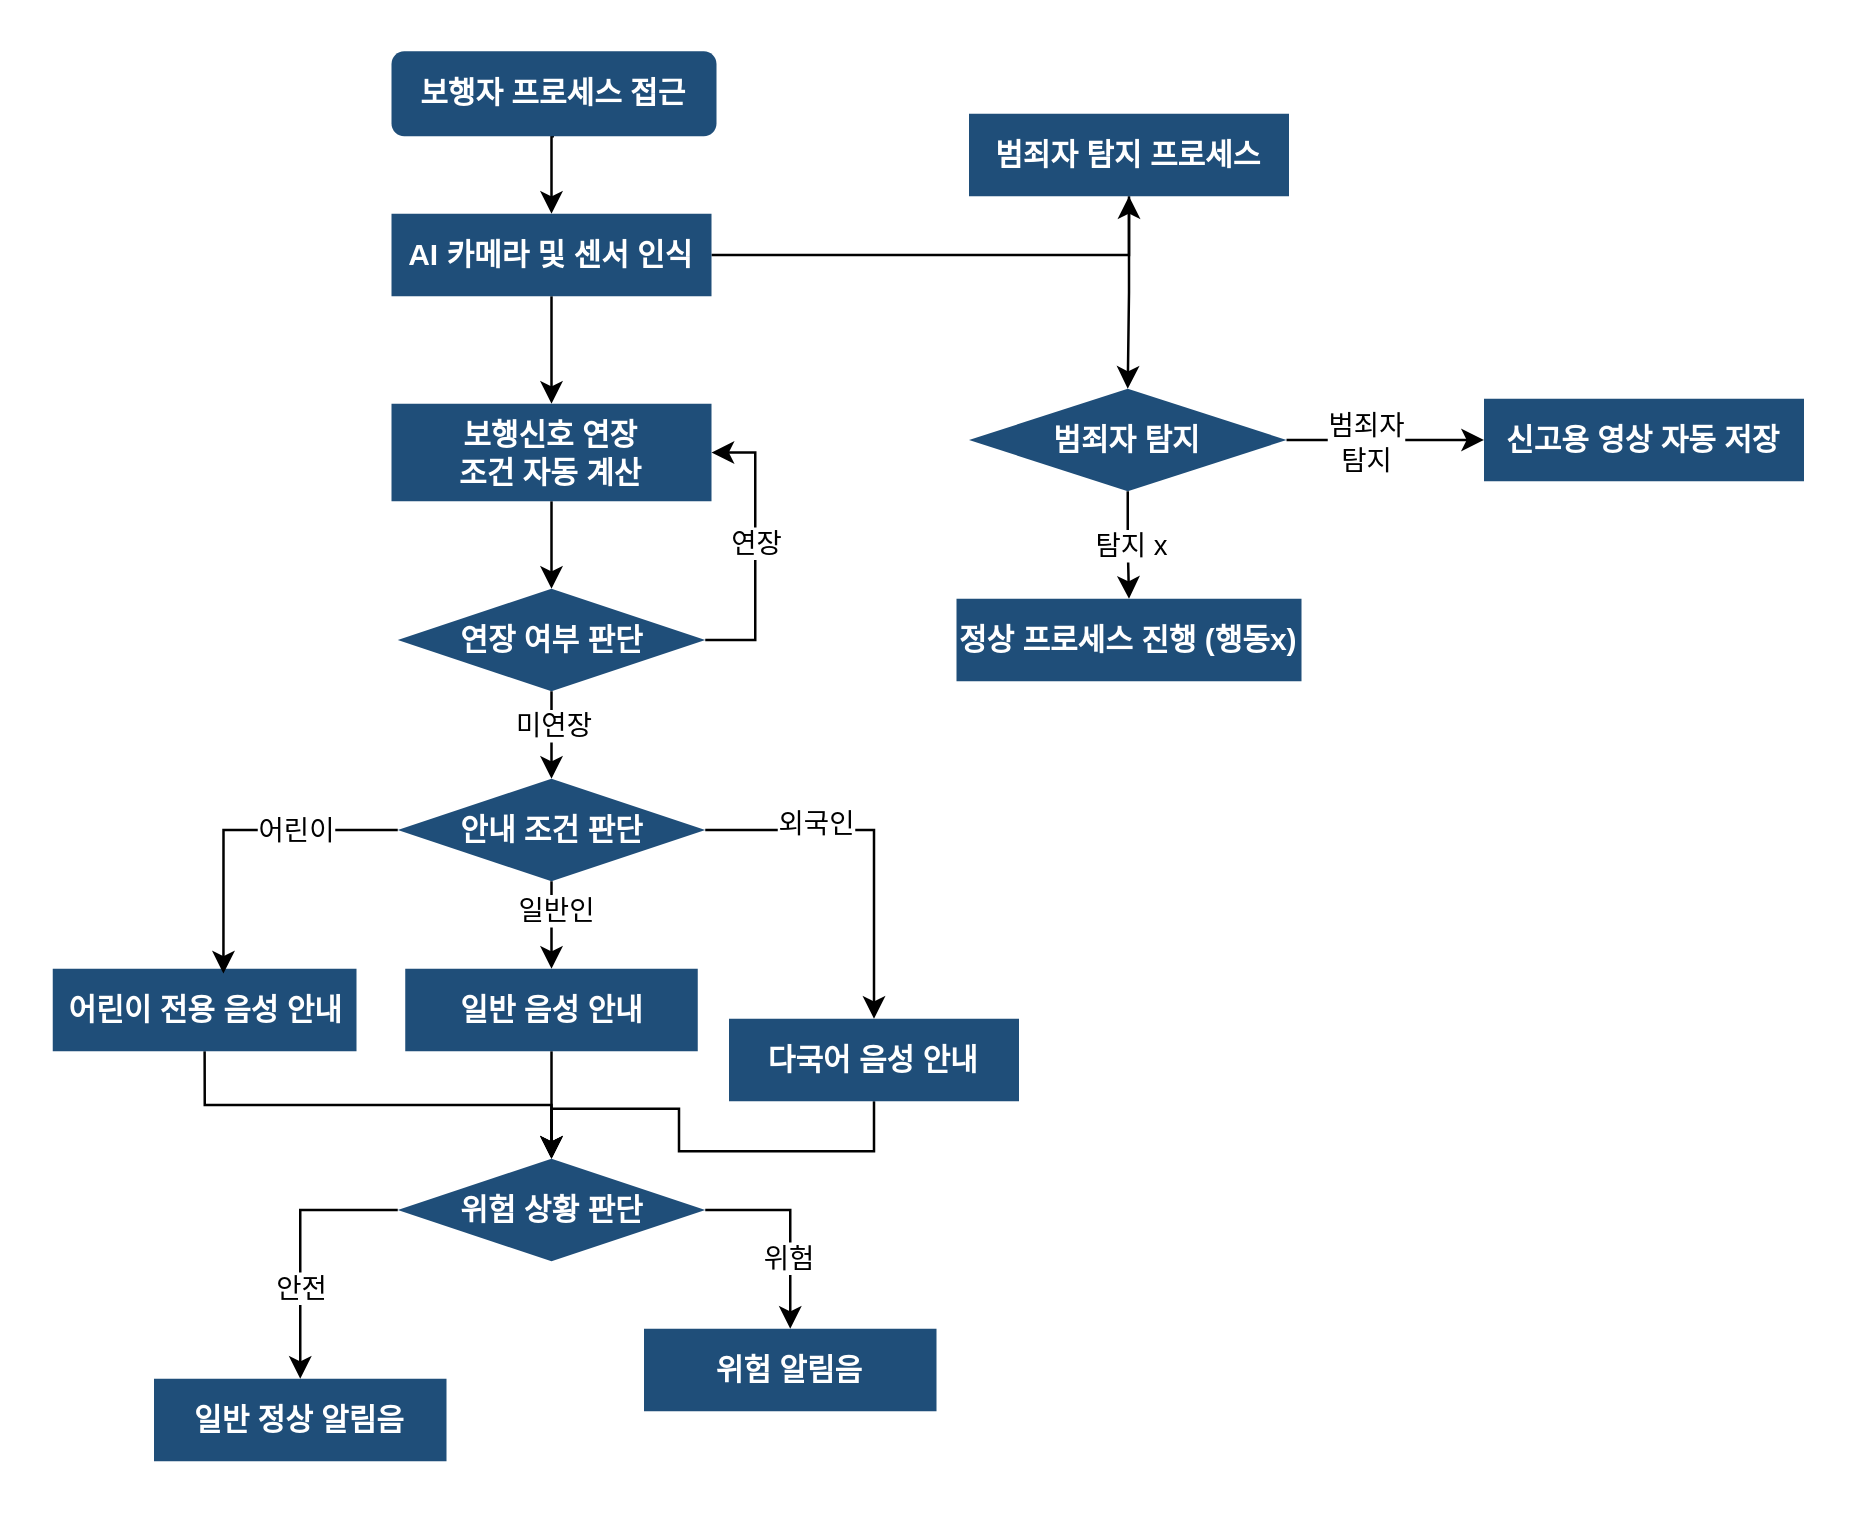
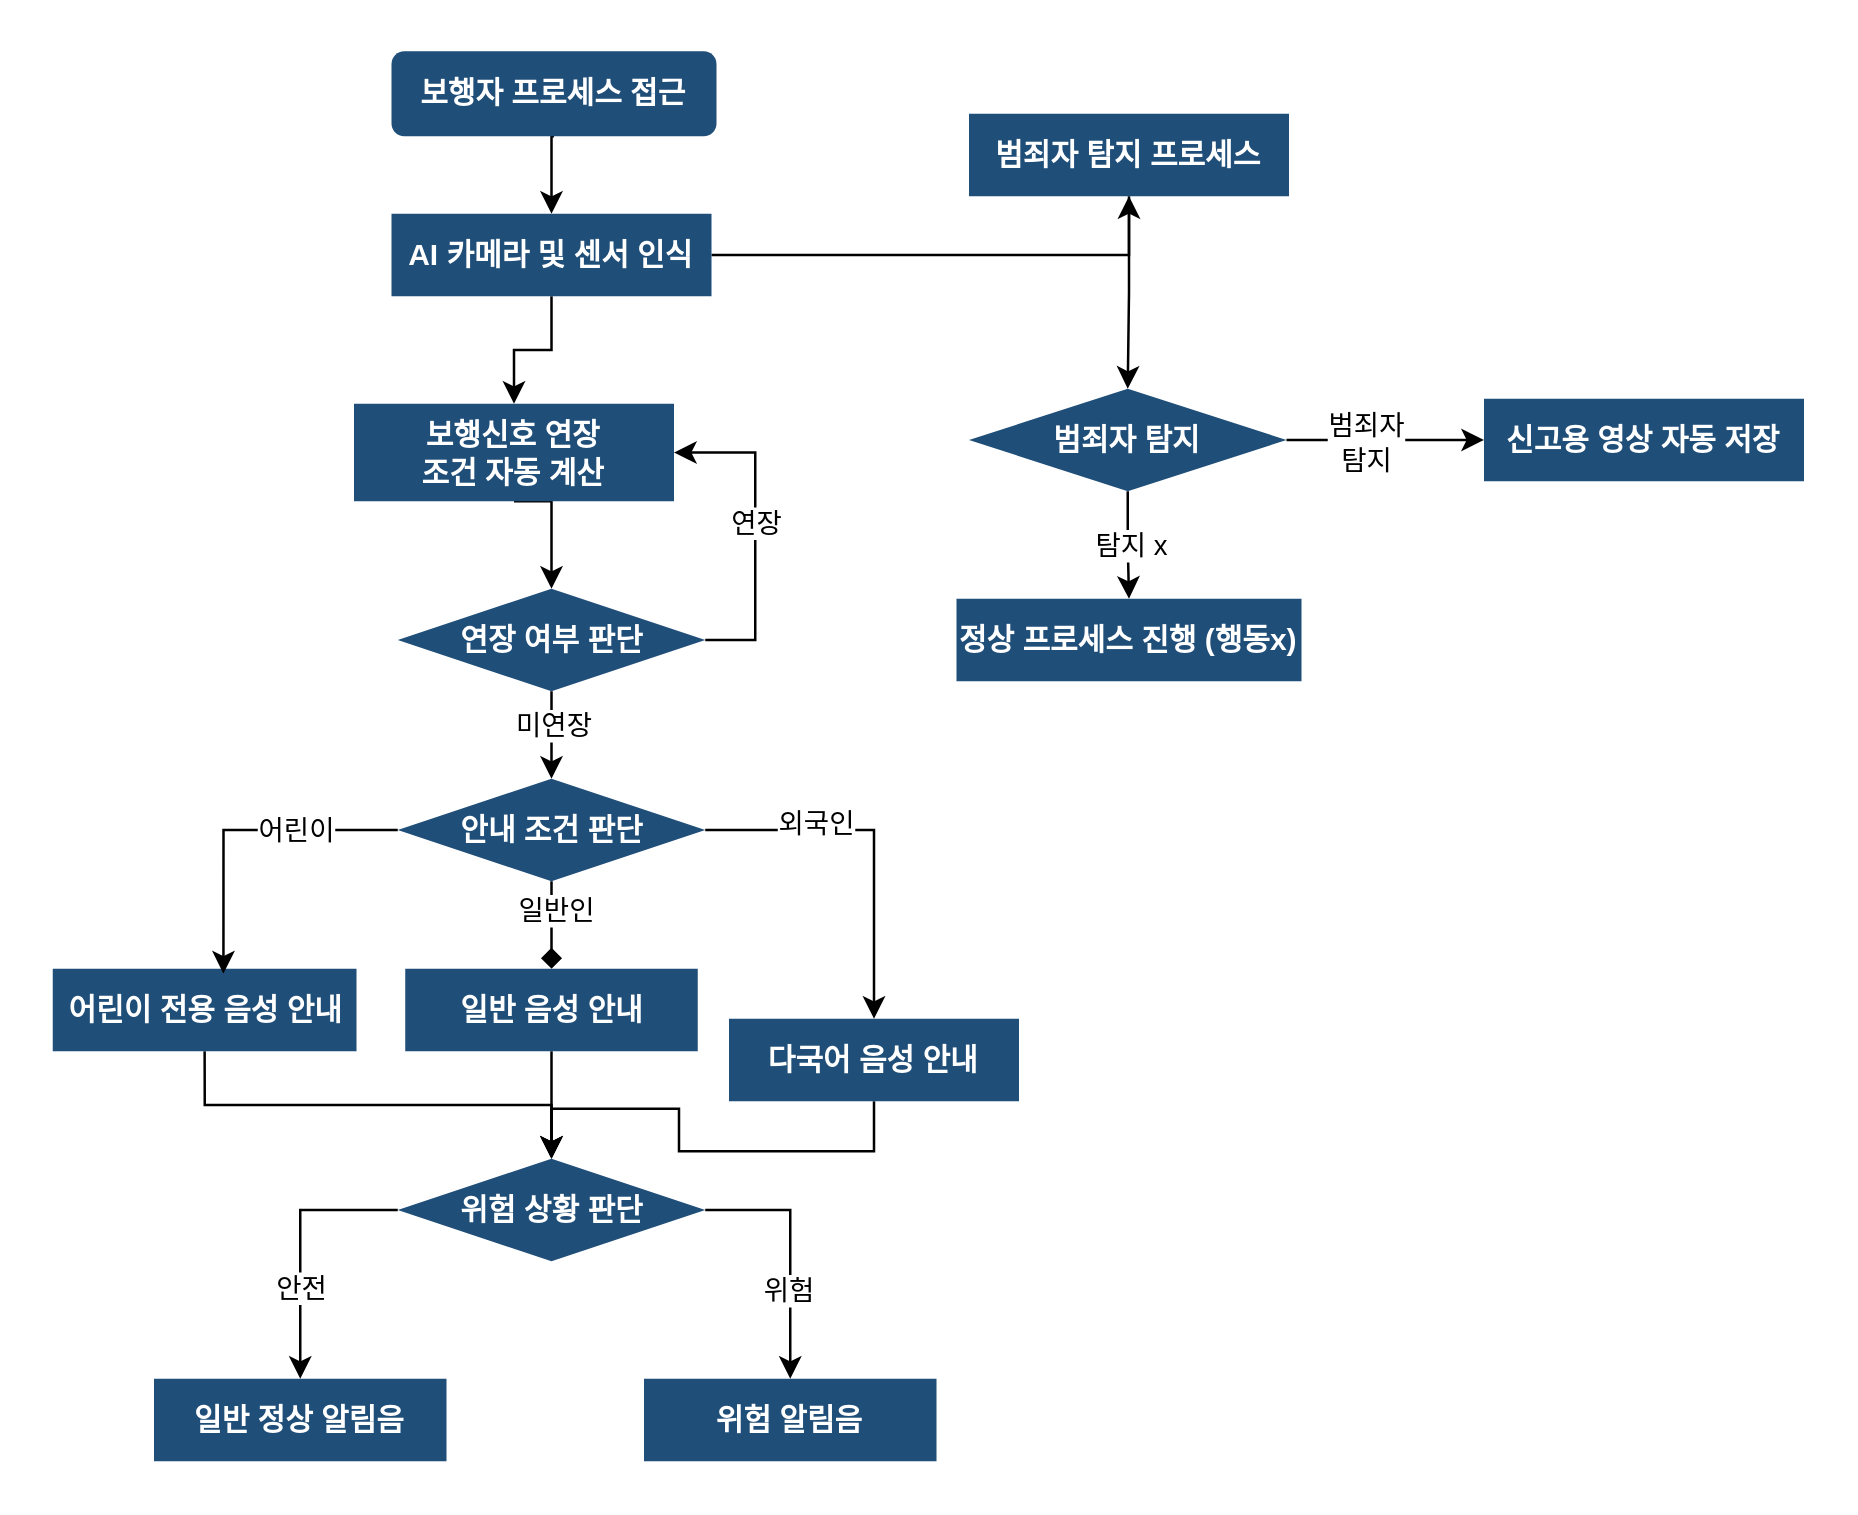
node "보행신호 연장 조건 자동 계산": moved (551, 453) -> (514, 453)
edge "안내 조건 판단" -> "일반 음성 안내": arrowhead classic -> diamond
node "위험 알림음": moved (790, 1370) -> (790, 1420)
